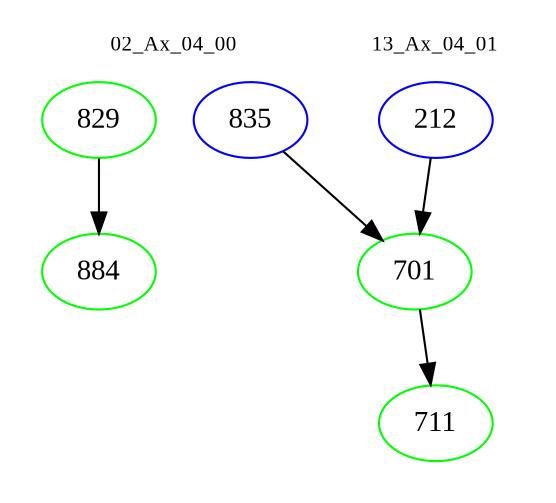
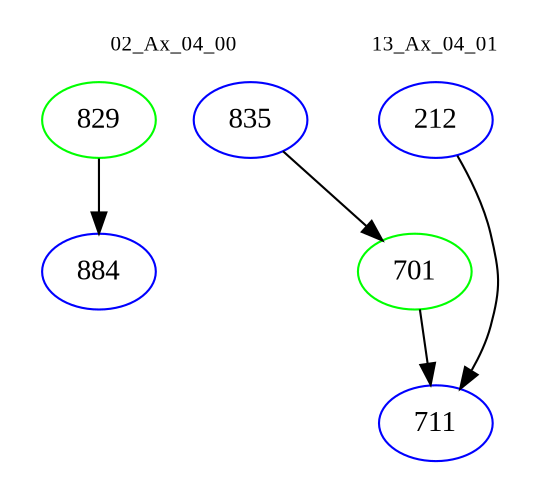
edge "212" -> "701": now "212" -> "711"
node "884": color green -> blue
node "711": color green -> blue
